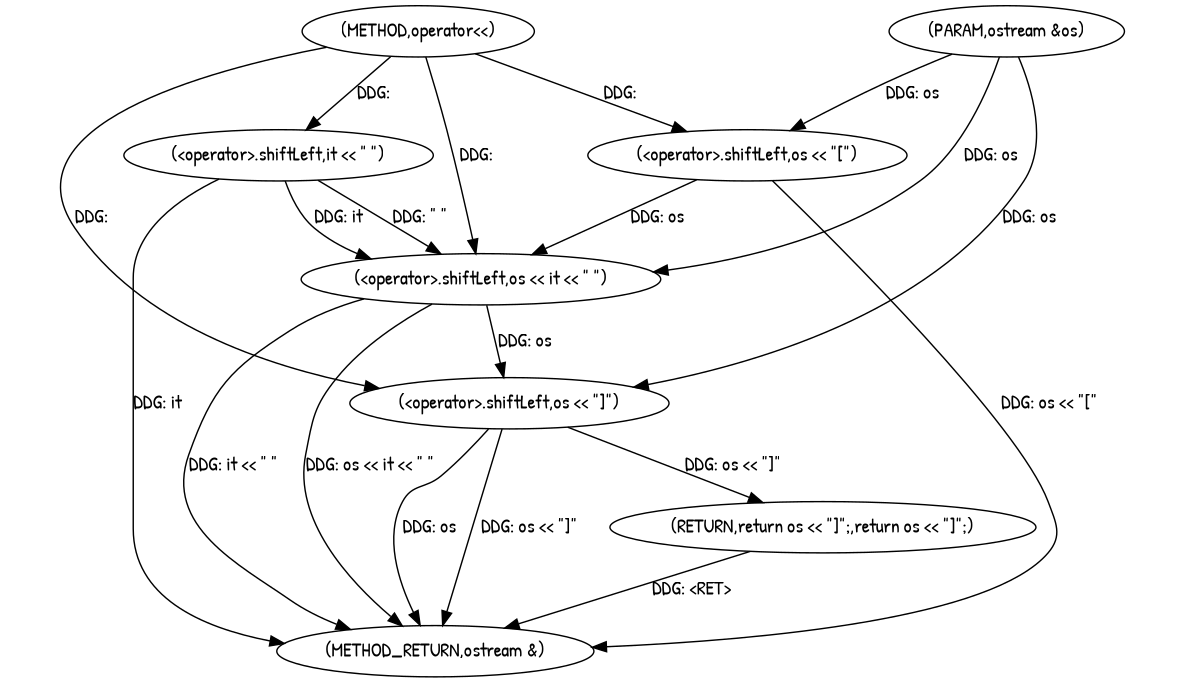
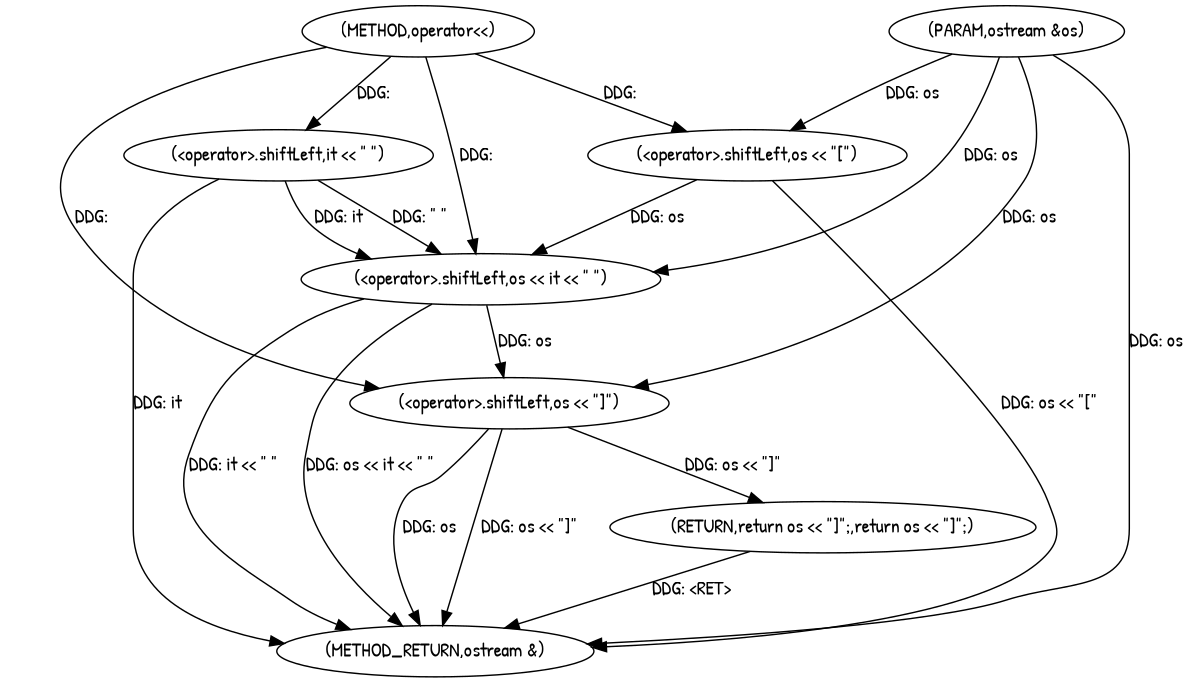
edge "(PARAM,ostream &os)" -> "(METHOD_RETURN,ostream &)": added, label "DDG: os"
